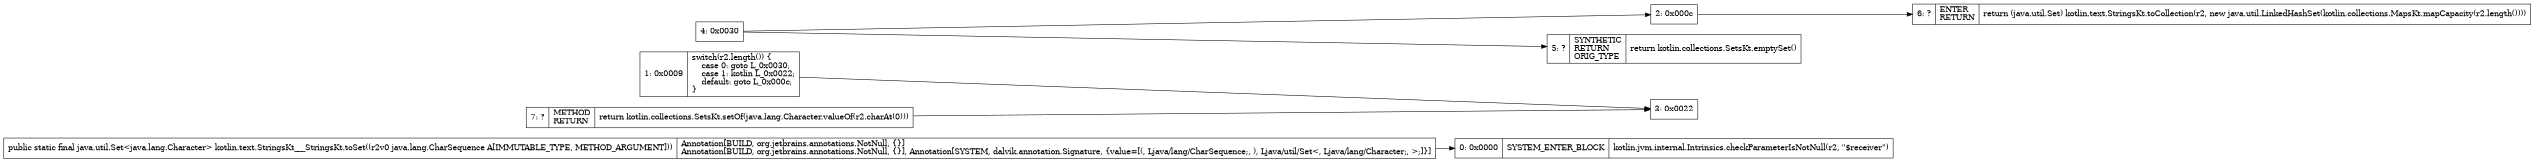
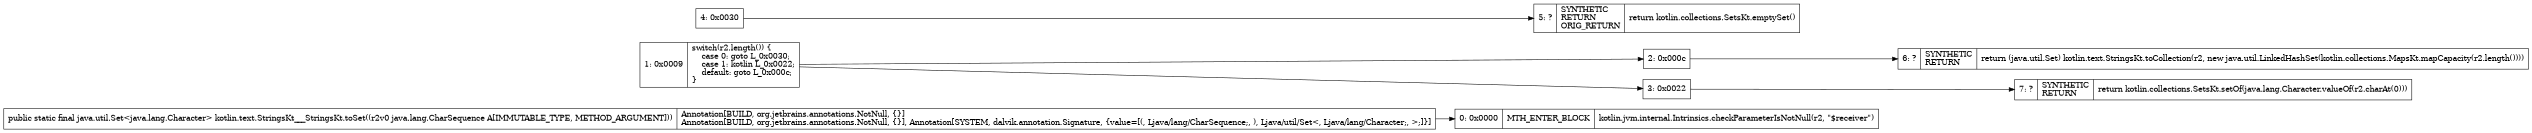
node "6: ?": text "ENTER" -> "SYNTHETIC"
edge "4: 0x0030" -> "2: 0x000c": now "1: 0x0009" -> "2: 0x000c"
node "5: ?": text "ORIG_TYPE" -> "ORIG_RETURN"
node "7: ?": text "METHOD" -> "SYNTHETIC"
edge "7: ?" -> "3: 0x0022": reversed
node "0: 0x0000": text "SYSTEM_ENTER_BLOCK" -> "MTH_ENTER_BLOCK"
